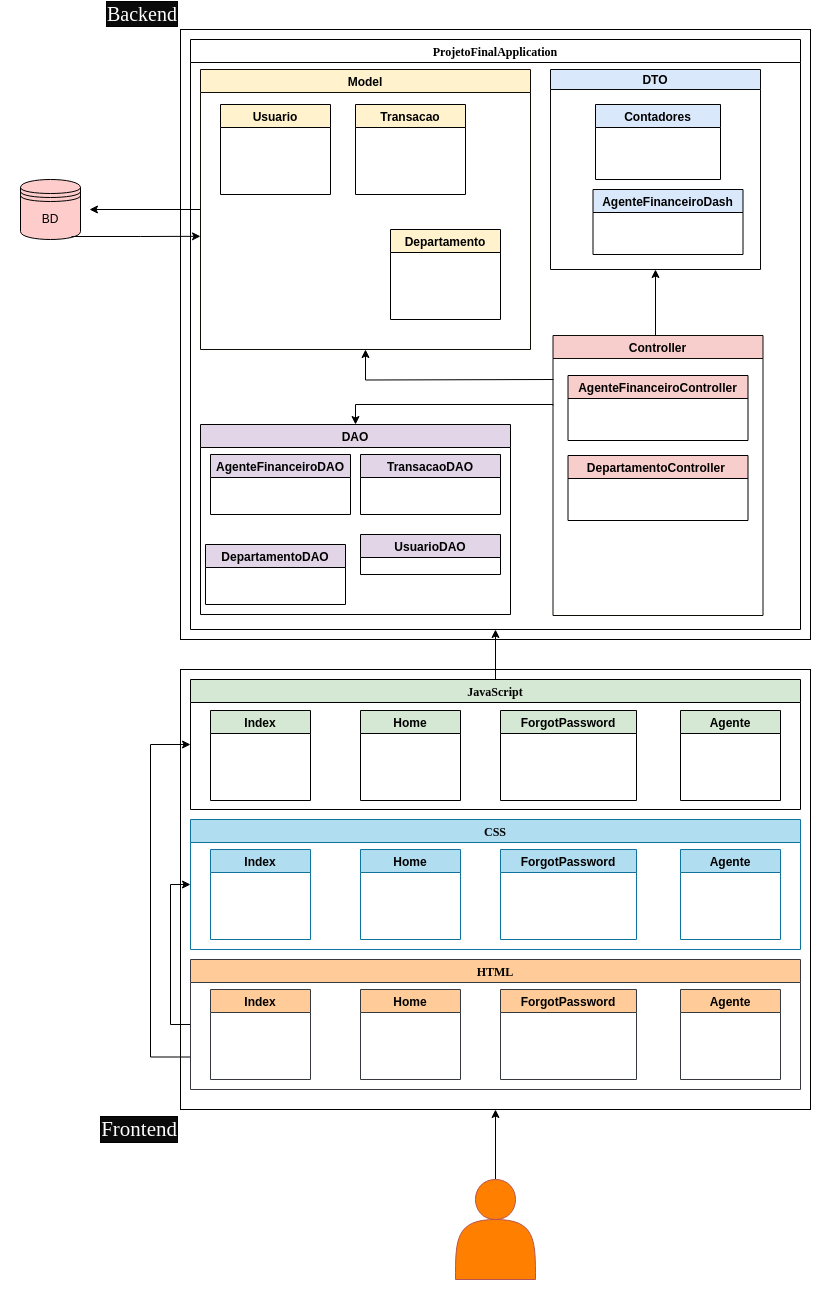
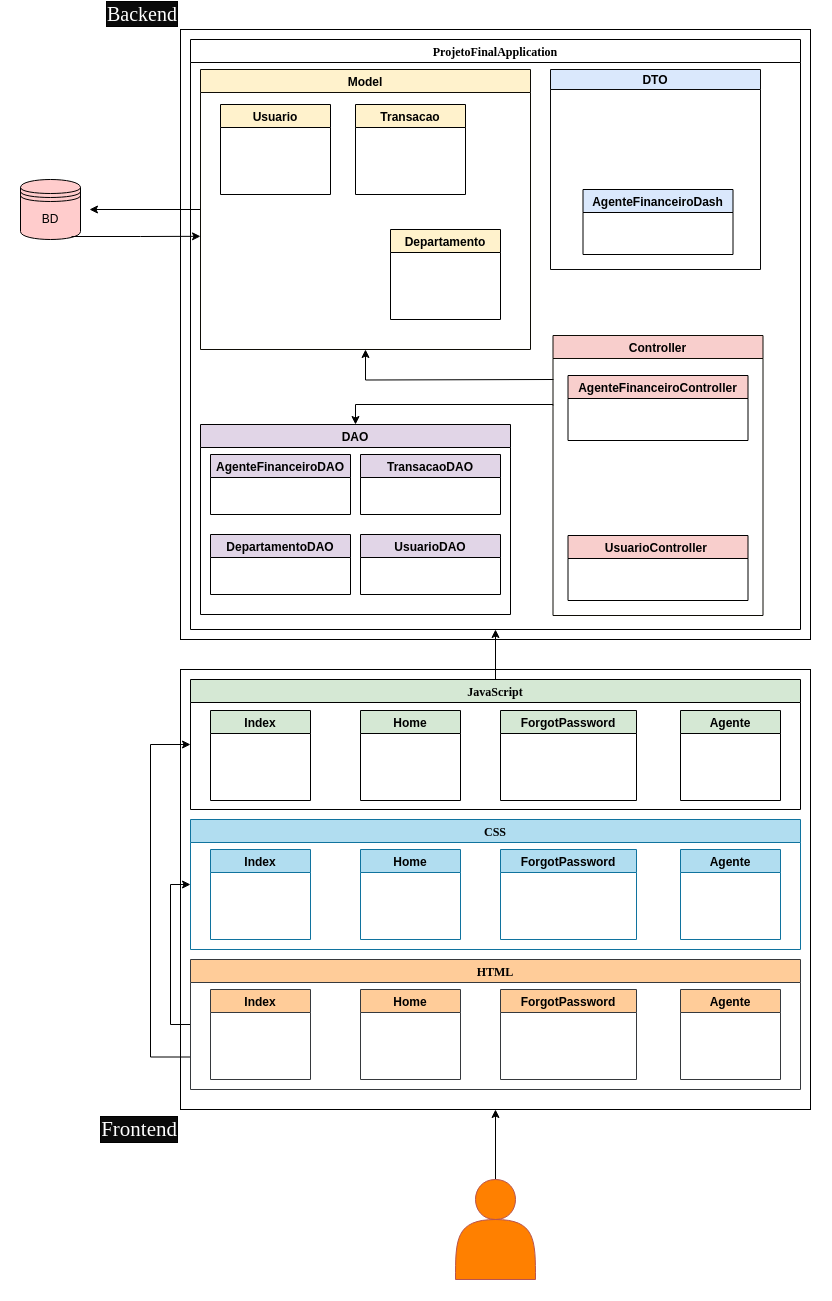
node "Contadores": removed
node "AgenteFinanceiroDash": moved (668, 222) -> (658, 222)
edge "Controller" -> "DTO": removed
node "DepartamentoController": removed
node "UsuarioDAO": size 140x40 -> 140x60
node "UsuarioController": added
node "DepartamentoDAO": moved (276, 575) -> (281, 565)
